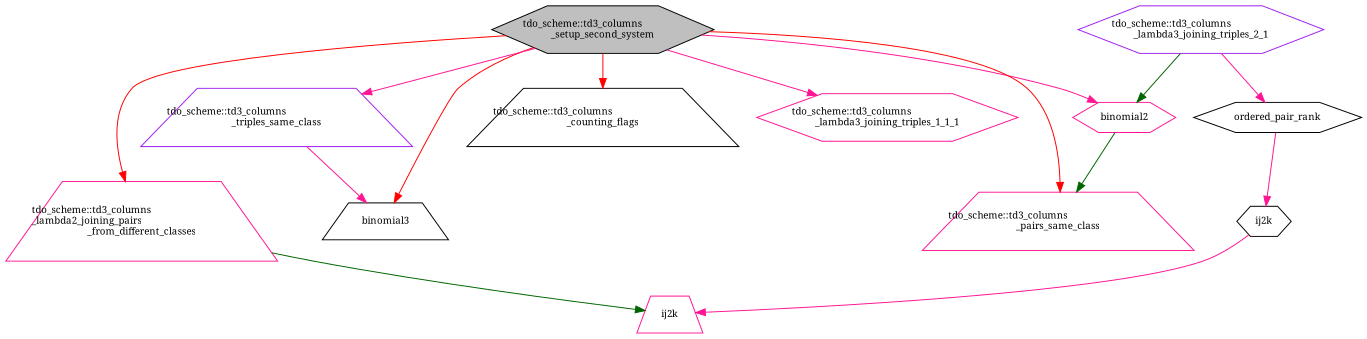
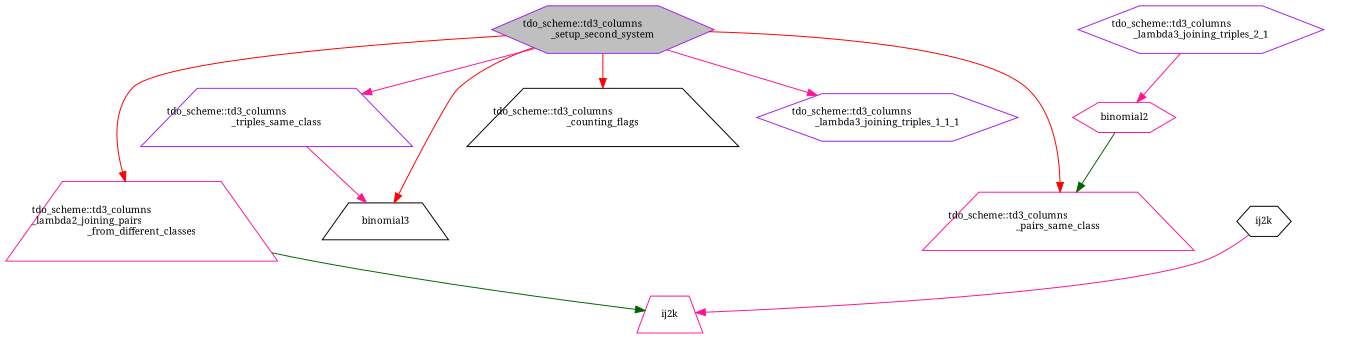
node "tdo_scheme::td3_columns _setup_second_system": color black -> purple
edge "tdo_scheme::td3_columns _setup_second_system" -> "binomial2": removed
edge "tdo_scheme::td3_columns _lambda3_joining_triples_2_1" -> "binomial2": color darkgreen -> deeppink
node "tdo_scheme::td3_columns _lambda3_joining_triples_1_1_1": color deeppink -> purple
node "ordered_pair_rank": removed
